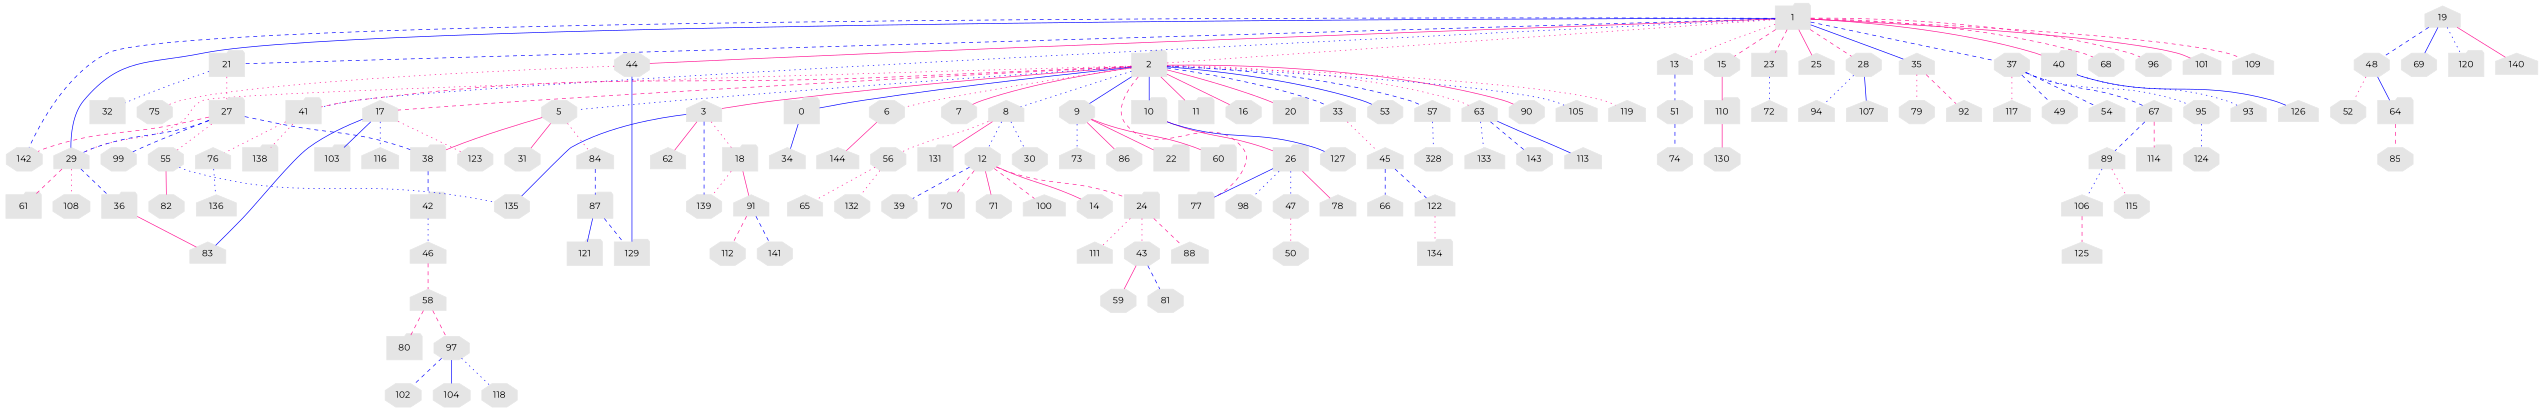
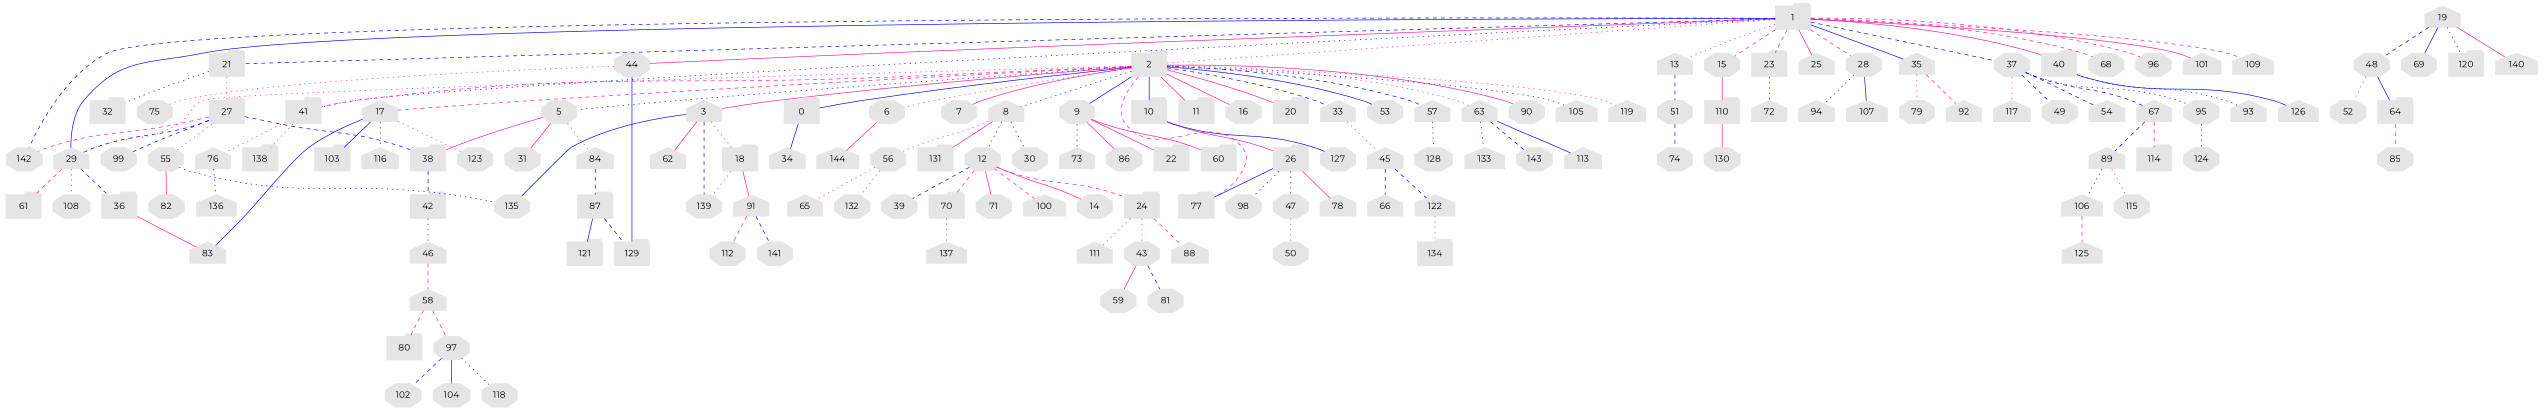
node "328": label "328" -> "128"
node "137": added
